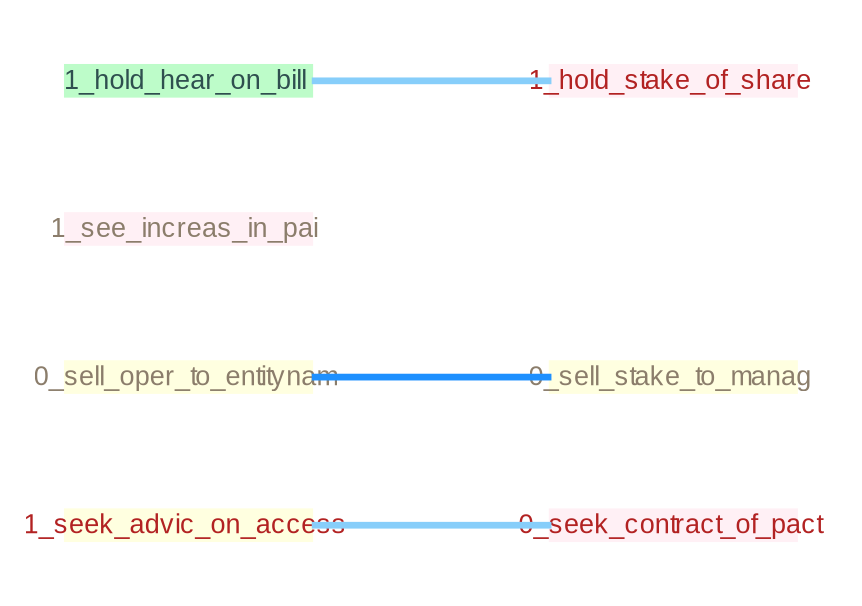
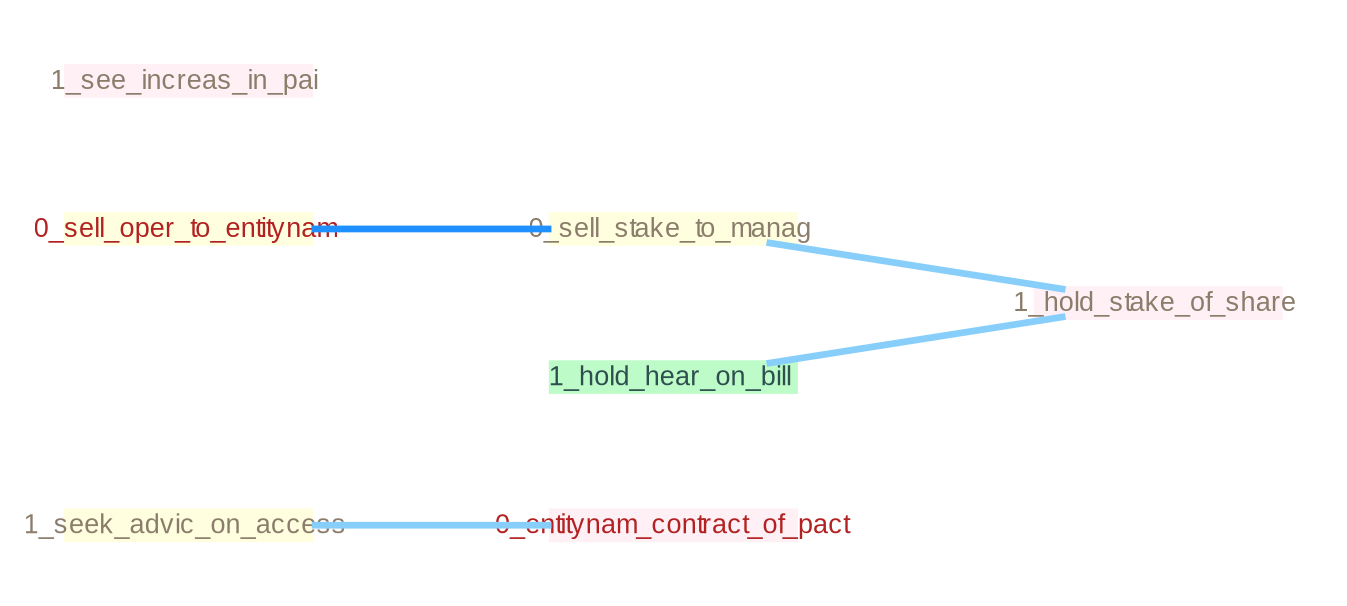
node "1_hold_stake_of_share": fontcolor #b22222 -> #8b7d6b
edge "0_sell_stake_to_manag" -- "1_hold_stake_of_share": added
node "0_sell_oper_to_entitynam": fontcolor #8b7d6b -> #b22222
node "1_seek_advic_on_access": fontcolor #b22222 -> #8b7d6b
node "0_seek_contract_of_pact": label "0_seek_contract_of_pact" -> "0_entitynam_contract_of_pact"
